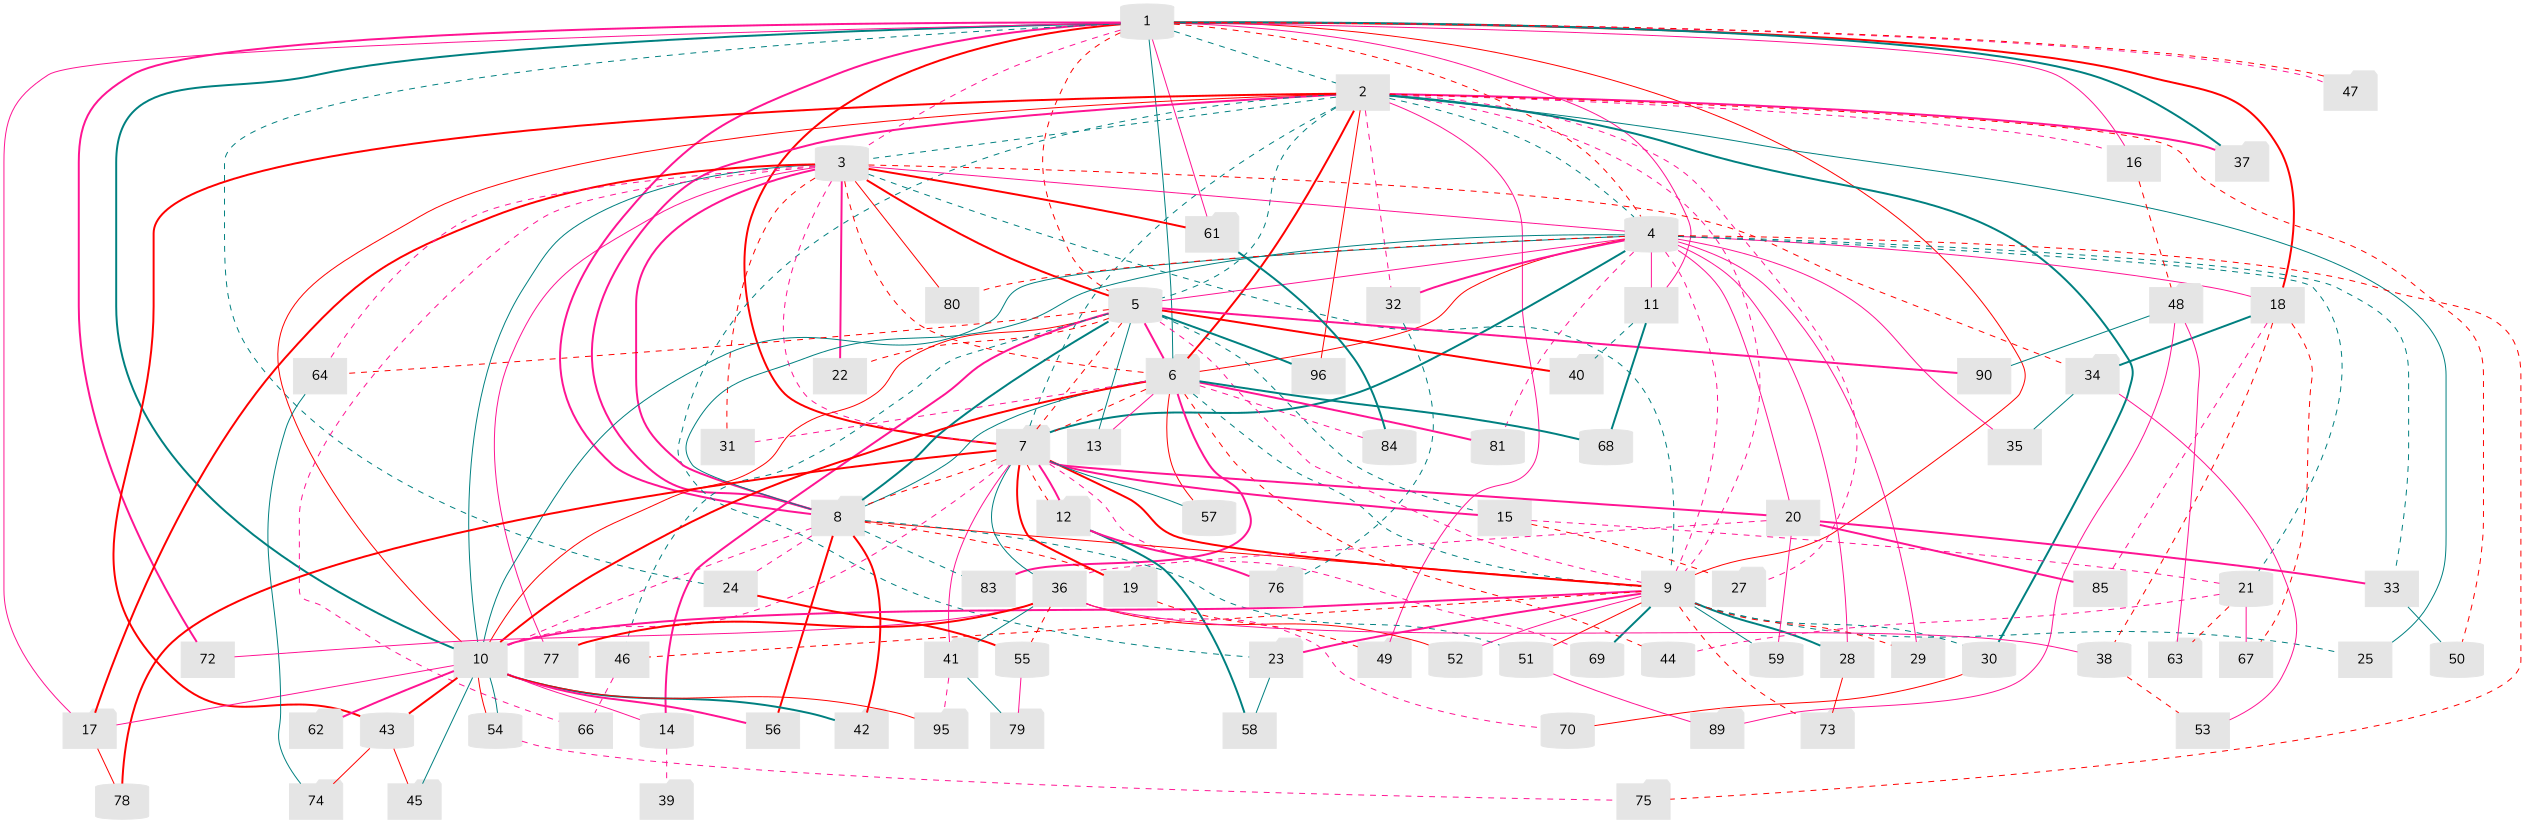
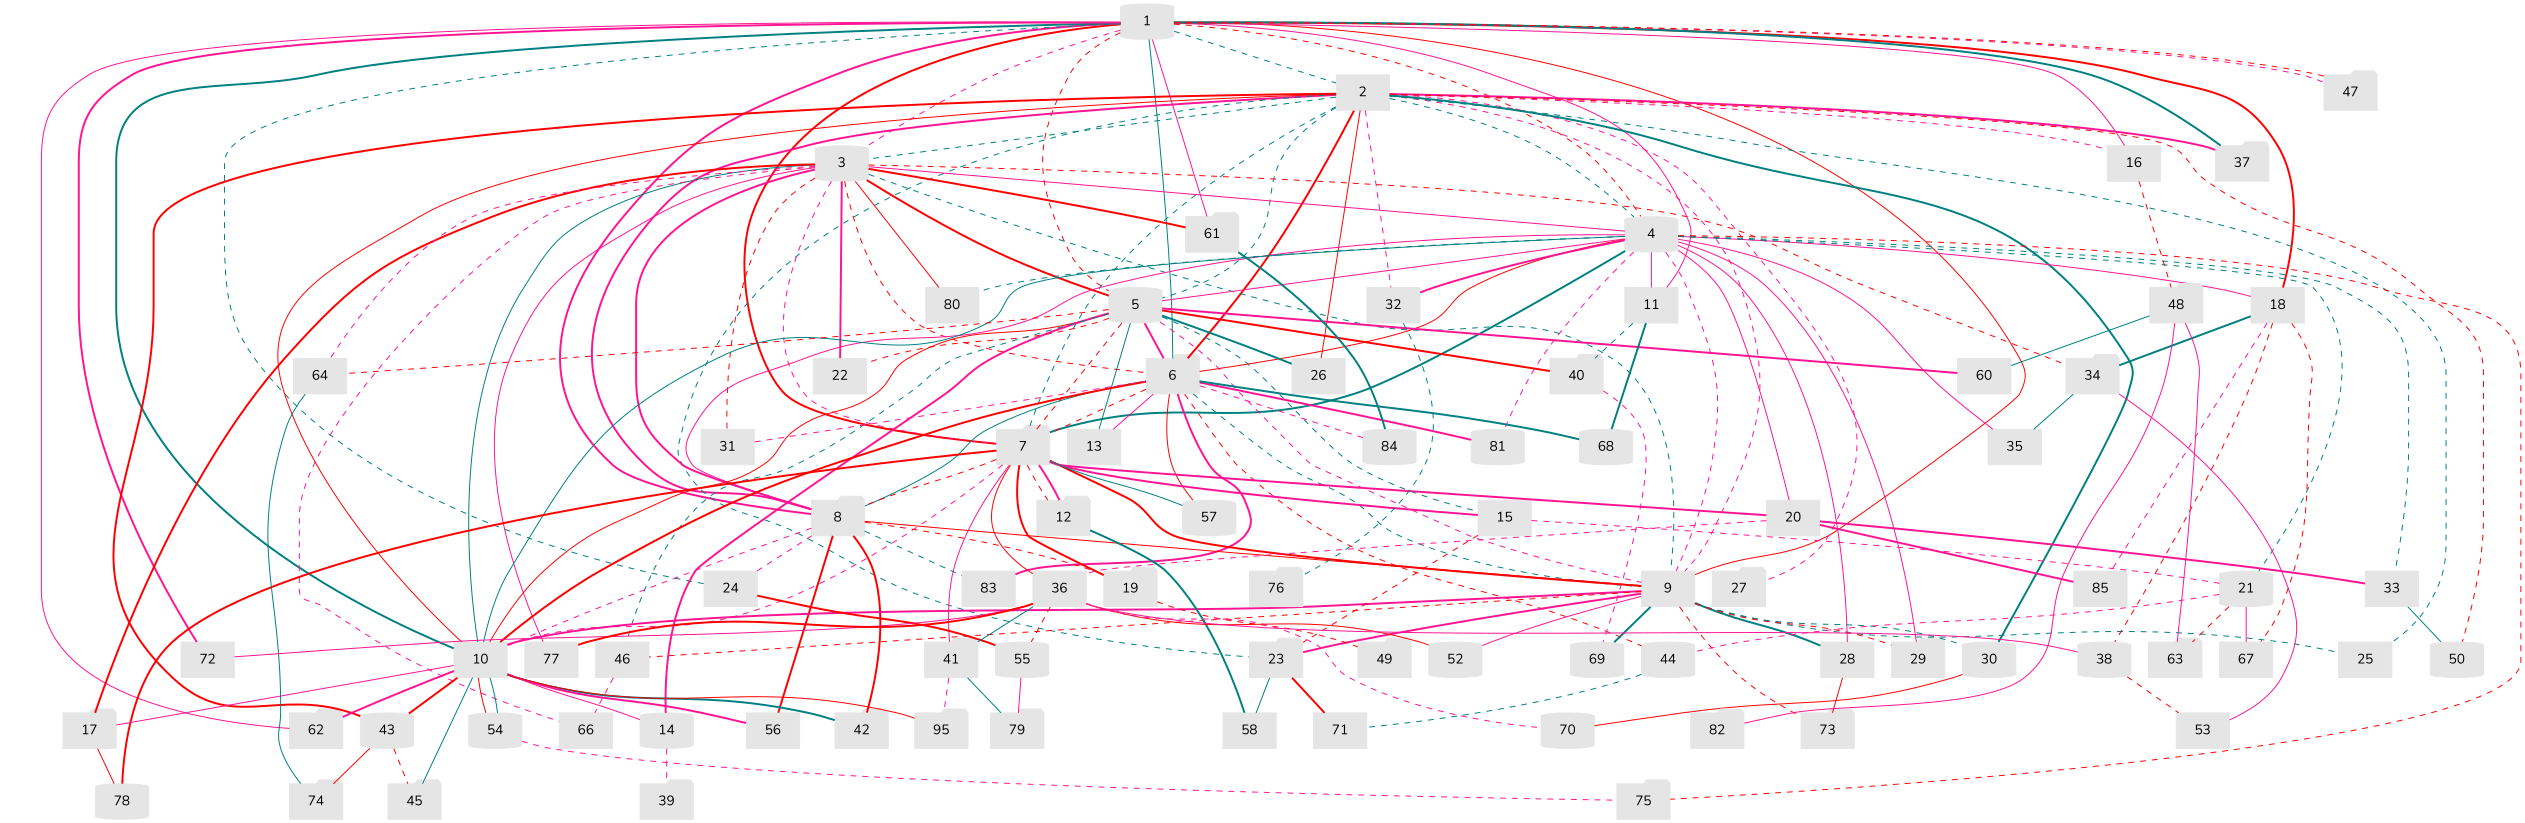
edge "1" -- "17": now "1" -- "62"
edge "2" -- "25": style solid -> dashed
edge "4" -- "80": color red -> teal
edge "4" -- "8": color teal -> deeppink
edge "2" -- "49": removed
node "96": label "96" -> "26"
node "90": label "90" -> "60"
edge "5" -- "8": removed
edge "7" -- "36": color teal -> red
edge "15" -- "27": now "15" -- "23"
edge "12" -- "76": removed
edge "7" -- "69": now "40" -- "69"
node "51": removed
node "59": removed
node "71": added
node "89": label "89" -> "82"
edge "43" -- "45": style solid -> dashed
